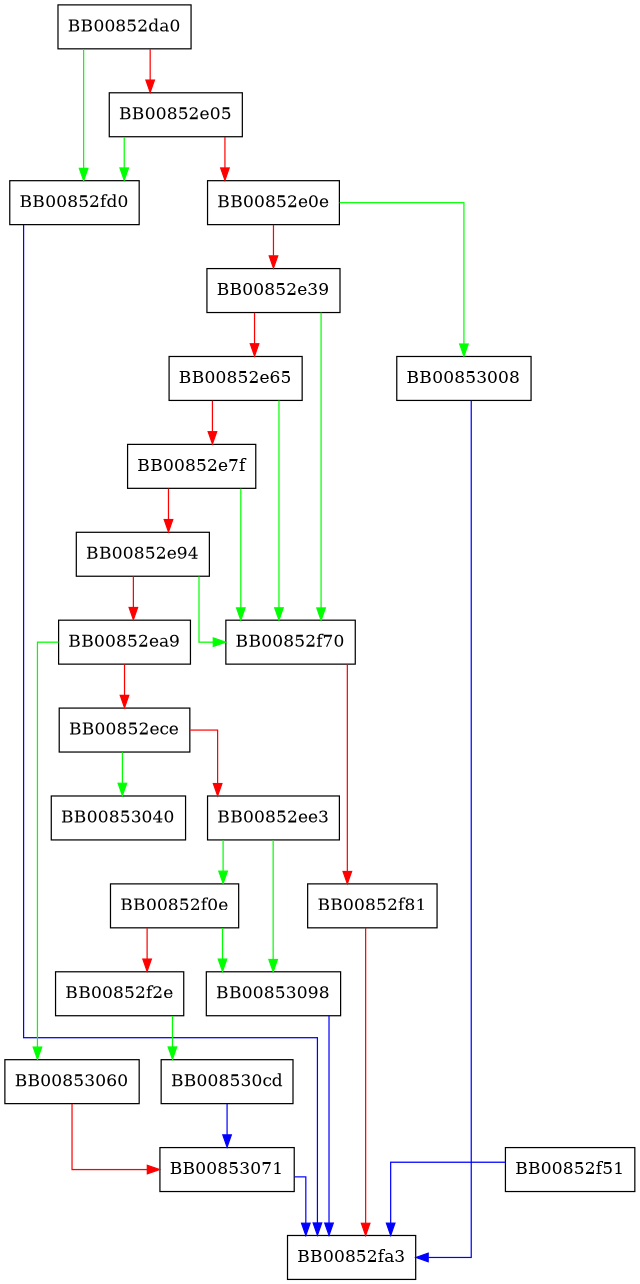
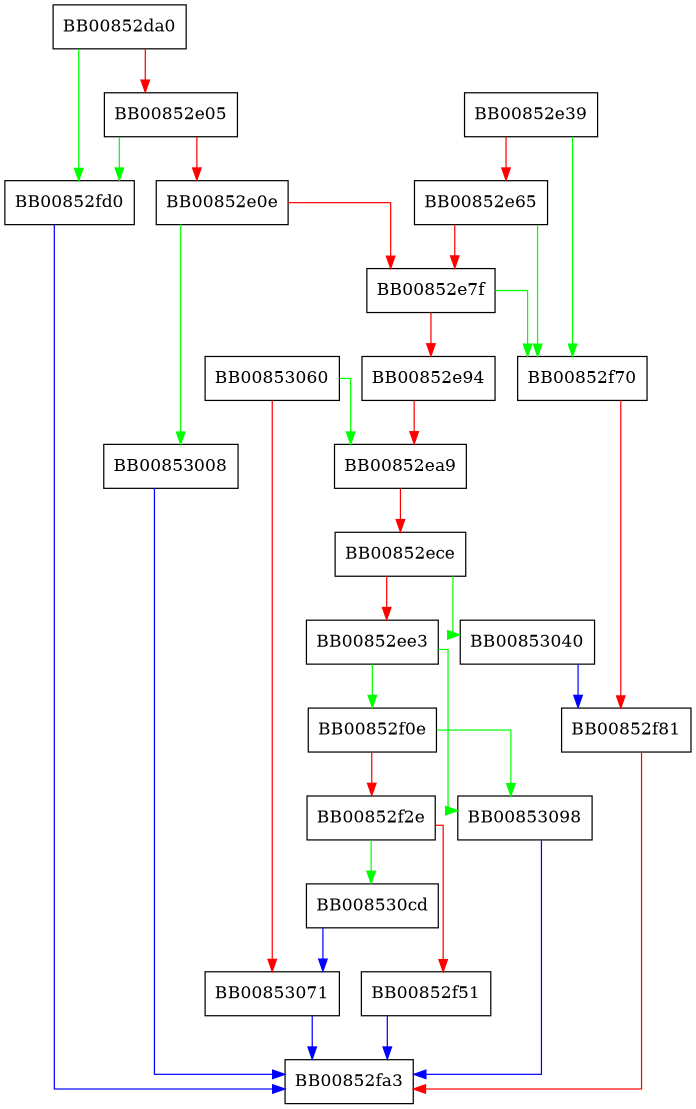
edge "BB00852e0e" -> "BB00852e39": now "BB00852e0e" -> "BB00852e7f"
edge "BB00852e94" -> "BB00852f70": removed
edge "BB00853040" -> "BB00852f81": added
edge "BB00852ea9" -> "BB00853060": reversed
edge "BB00852f2e" -> "BB00852f51": added
